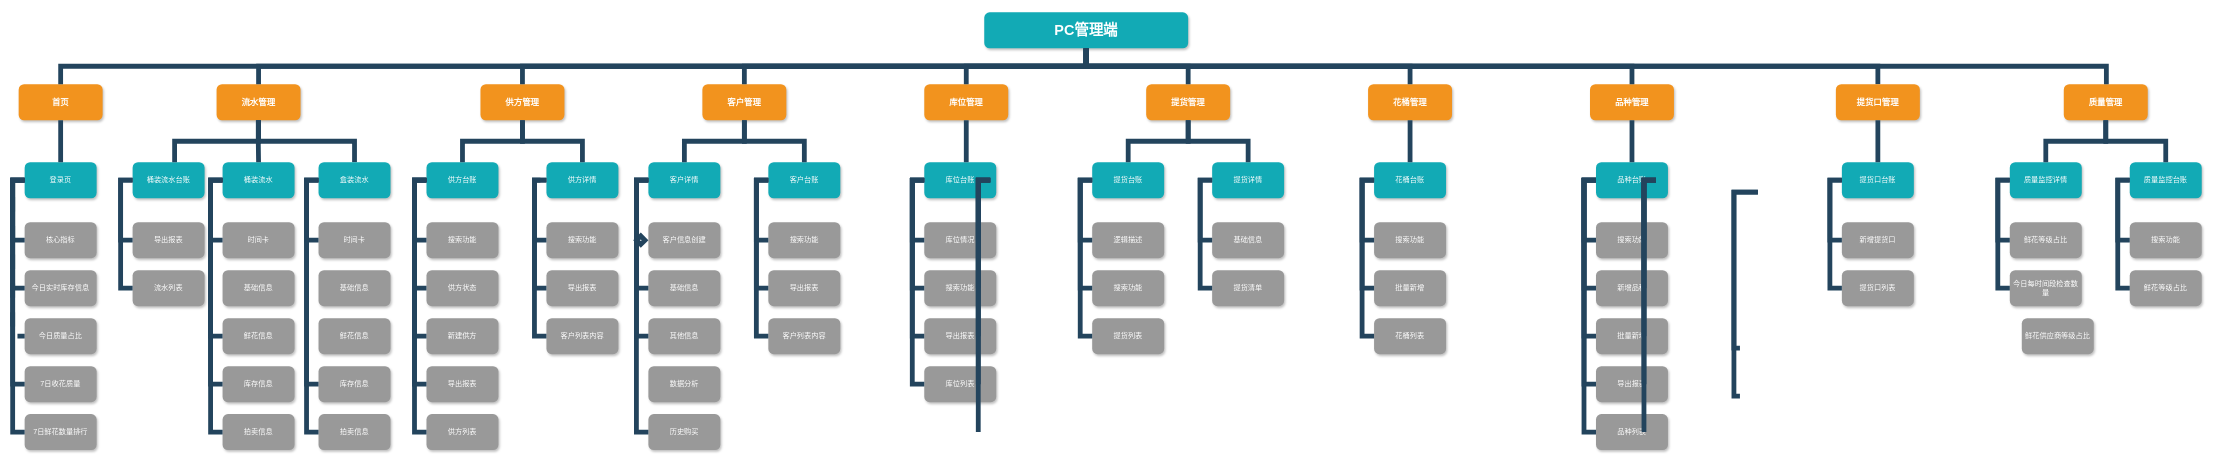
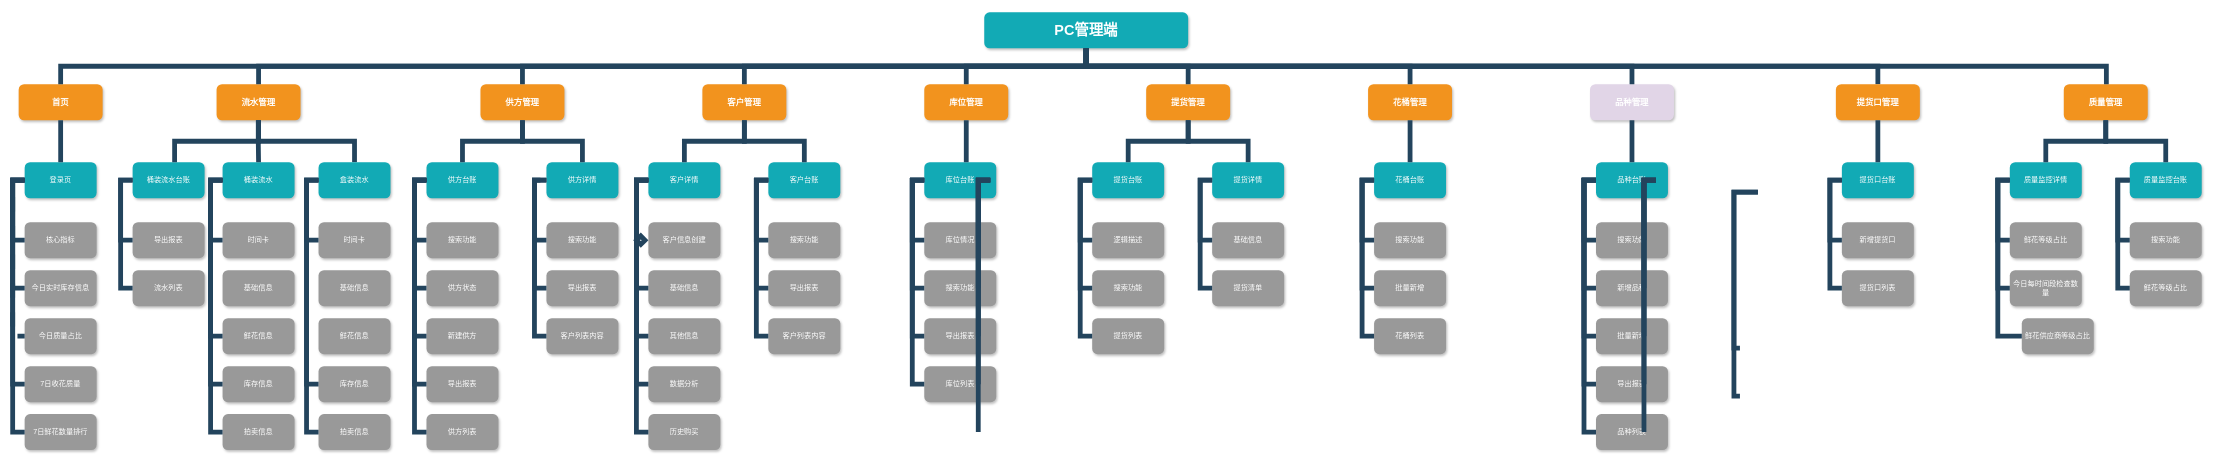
node "品种管理": fillcolor #f2931e -> #e1d5e7
edge "质量监控详情" -- "鲜花供应商等级占比": added
edge "客户详情" -- "数据分析": added
